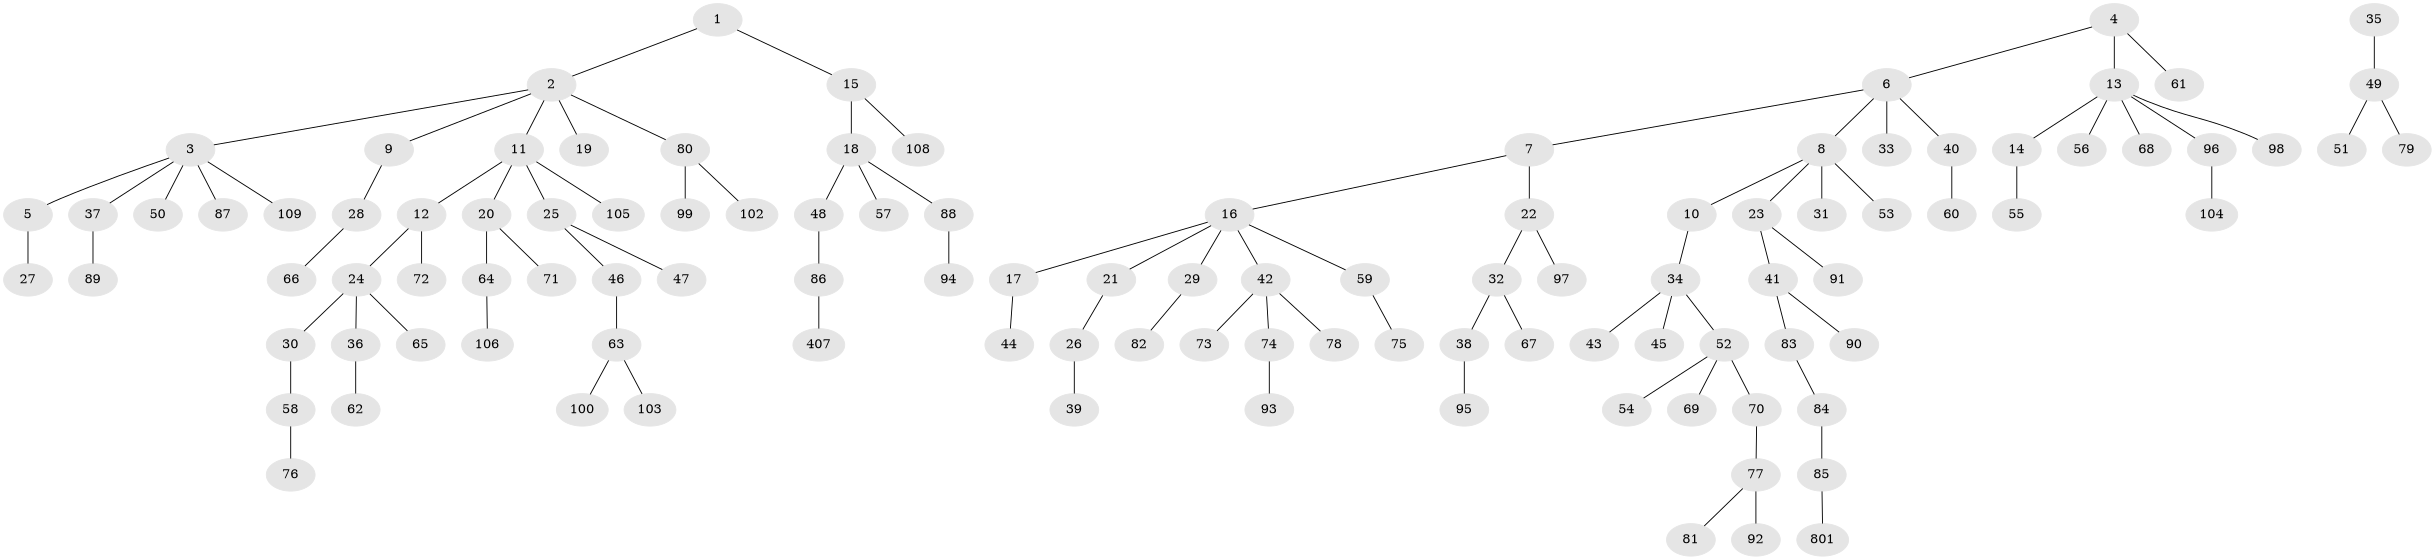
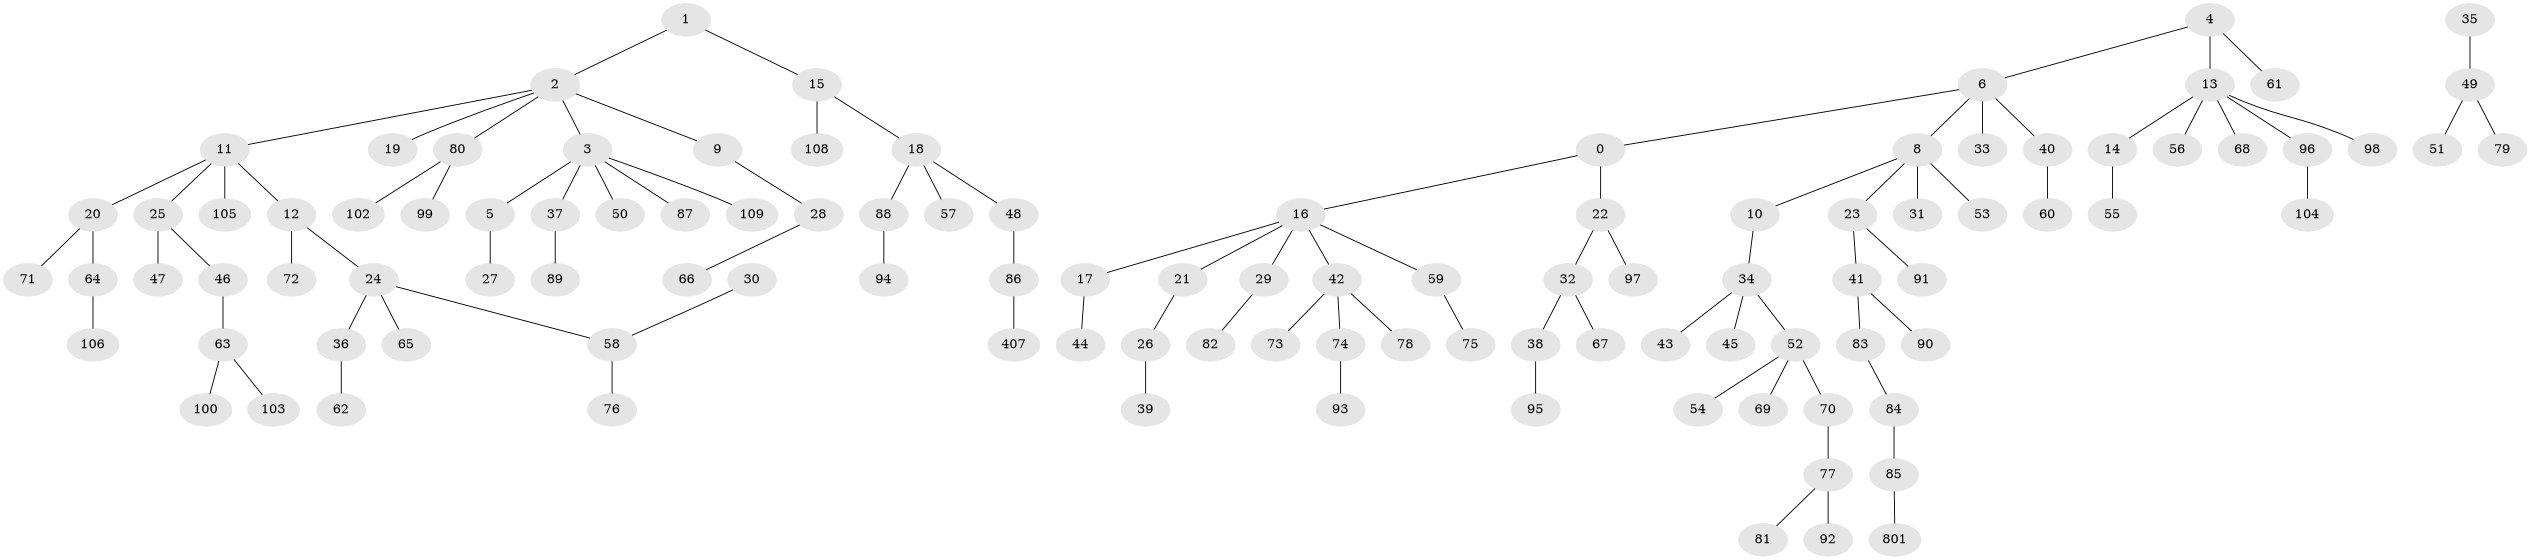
node "7": label "7" -> "0"
edge "24" -- "30": now "24" -- "58"
